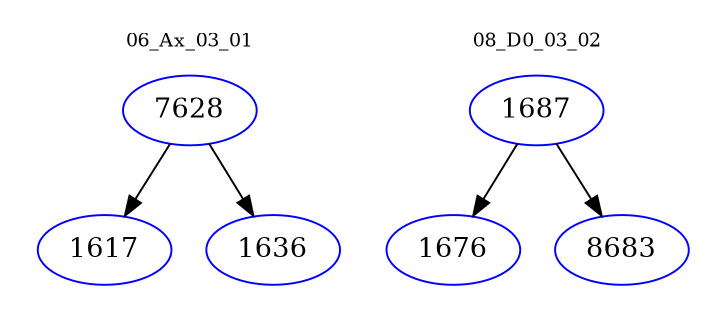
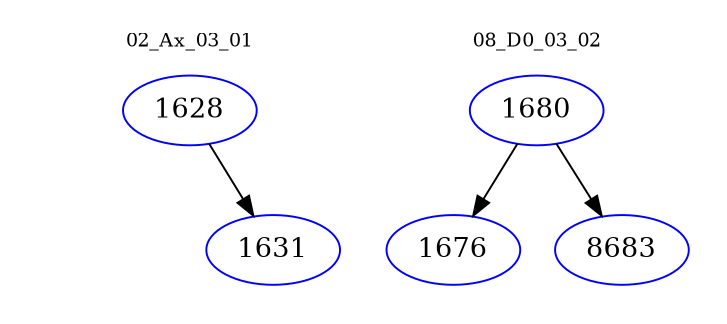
cluster "06_Ax_03_01": label "06_Ax_03_01" -> "02_Ax_03_01"
node "7628": label "7628" -> "1628"
node "1687": label "1687" -> "1680"
node "1617": removed
node "1636": label "1636" -> "1631"
